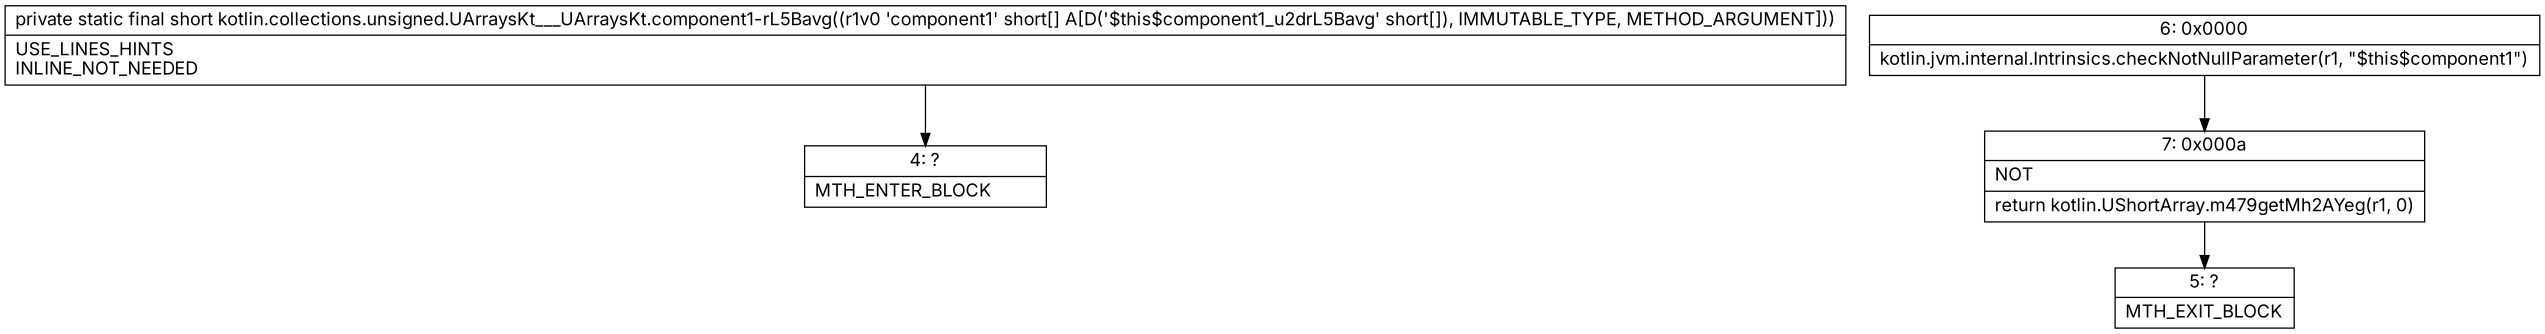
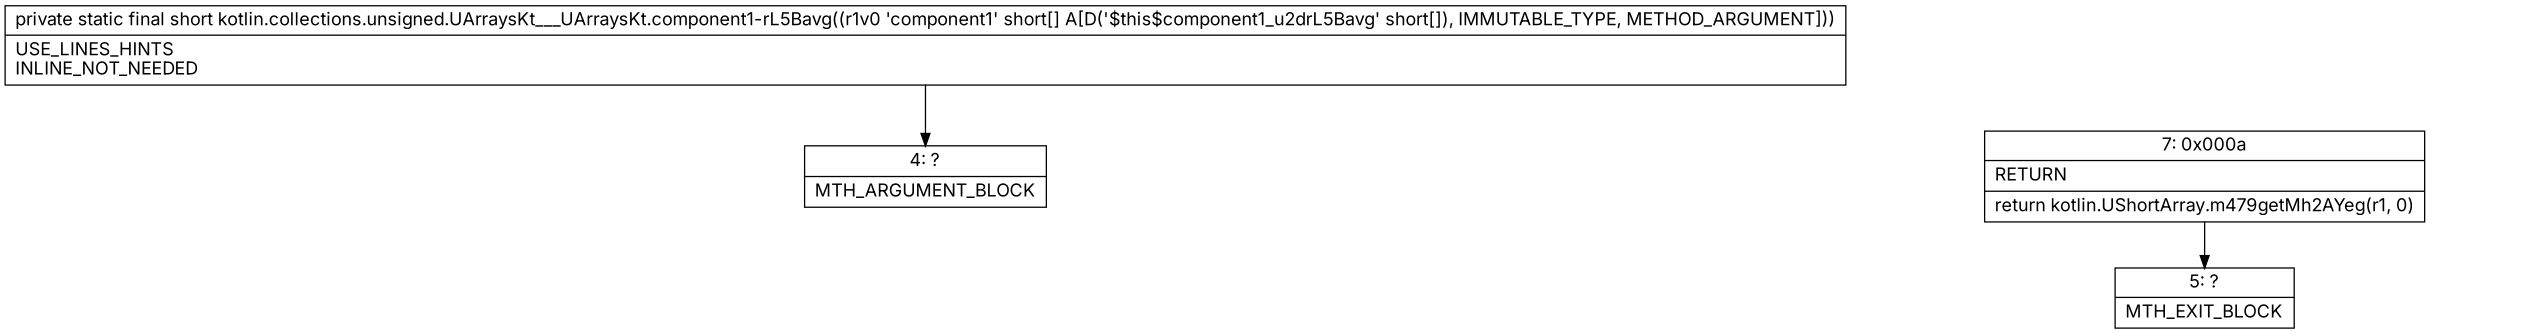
node "6: 0x0000": removed
node "7: 0x000a": text "NOT" -> "RETURN"
node "4: ?": text "MTH_ENTER_BLOCK" -> "MTH_ARGUMENT_BLOCK"
